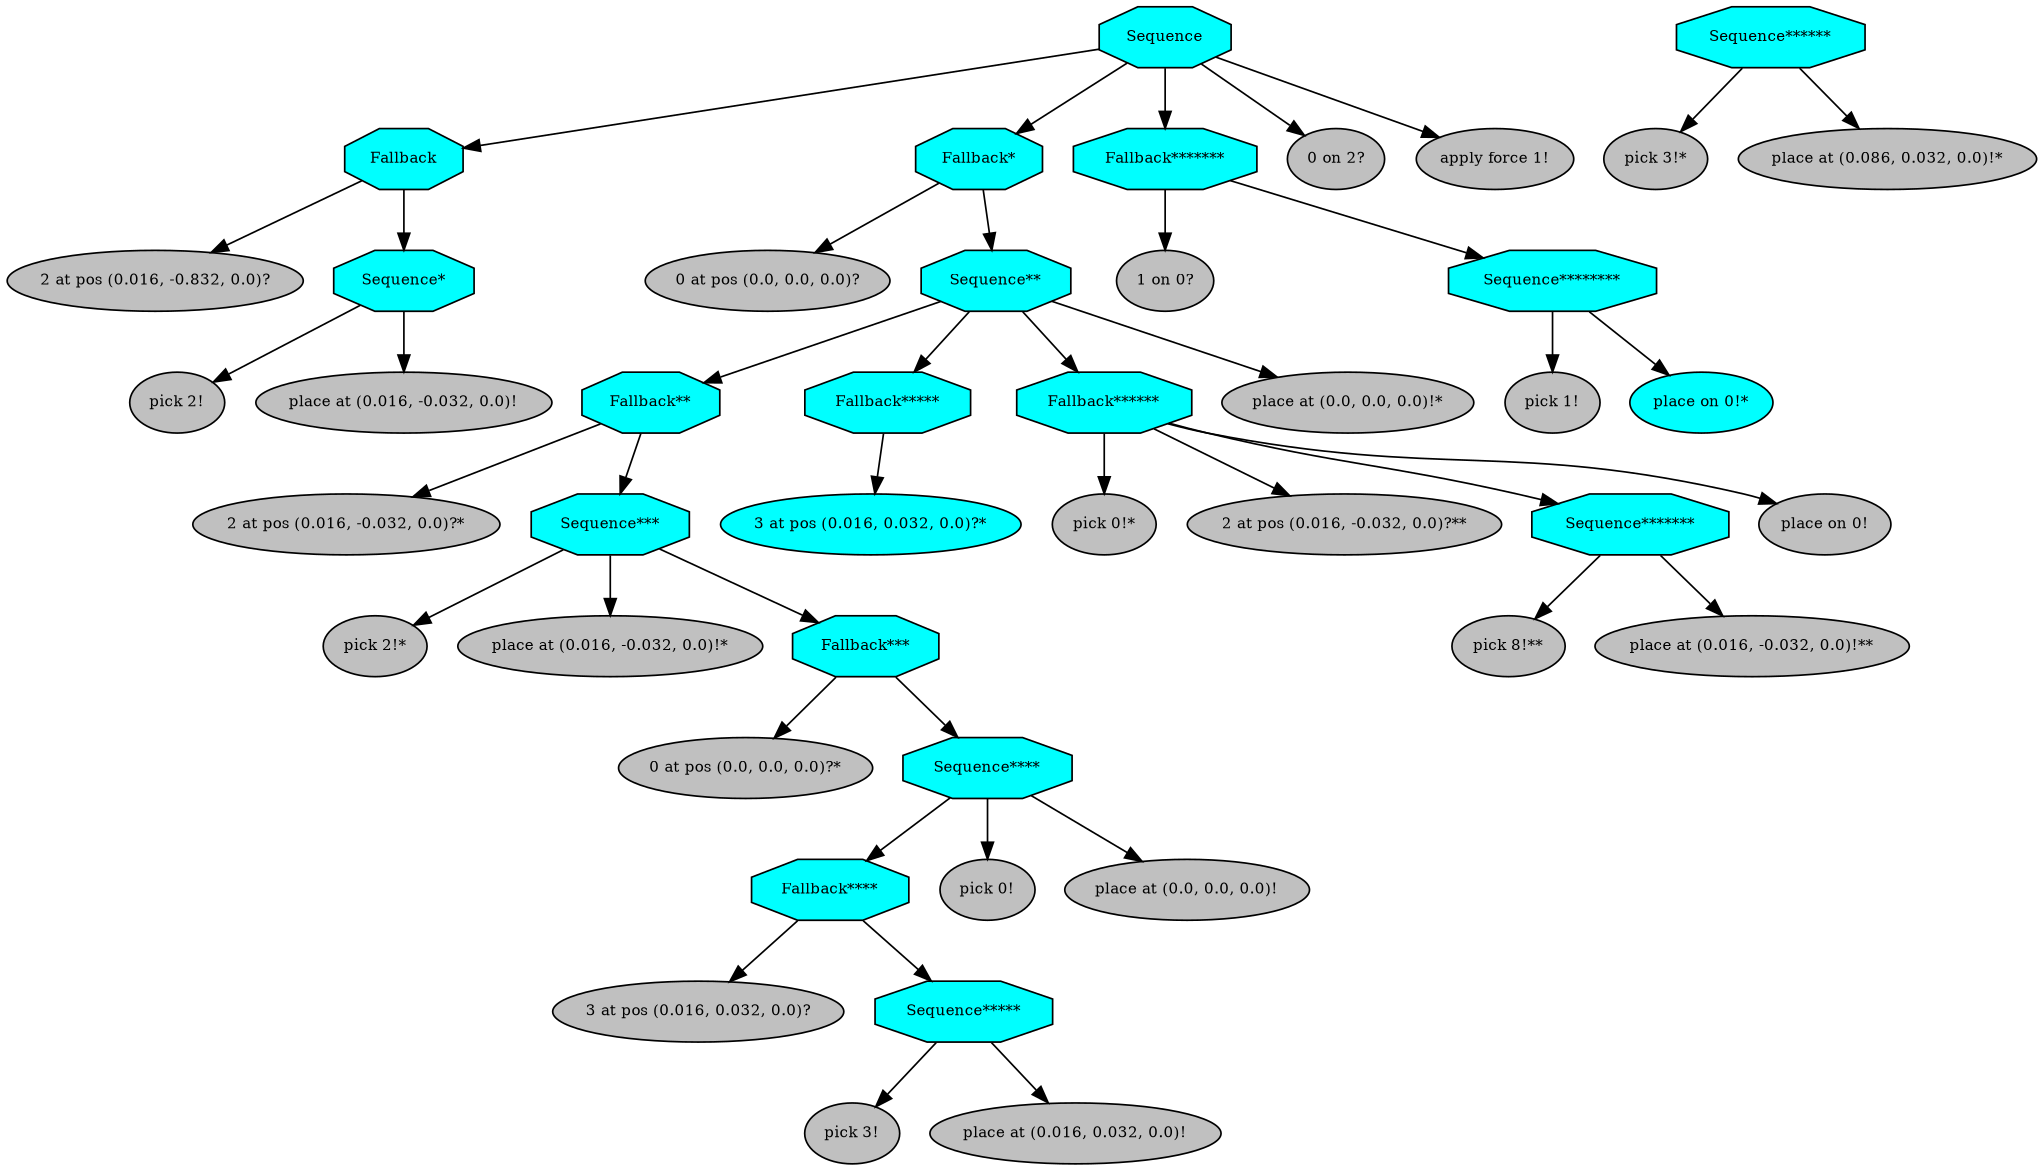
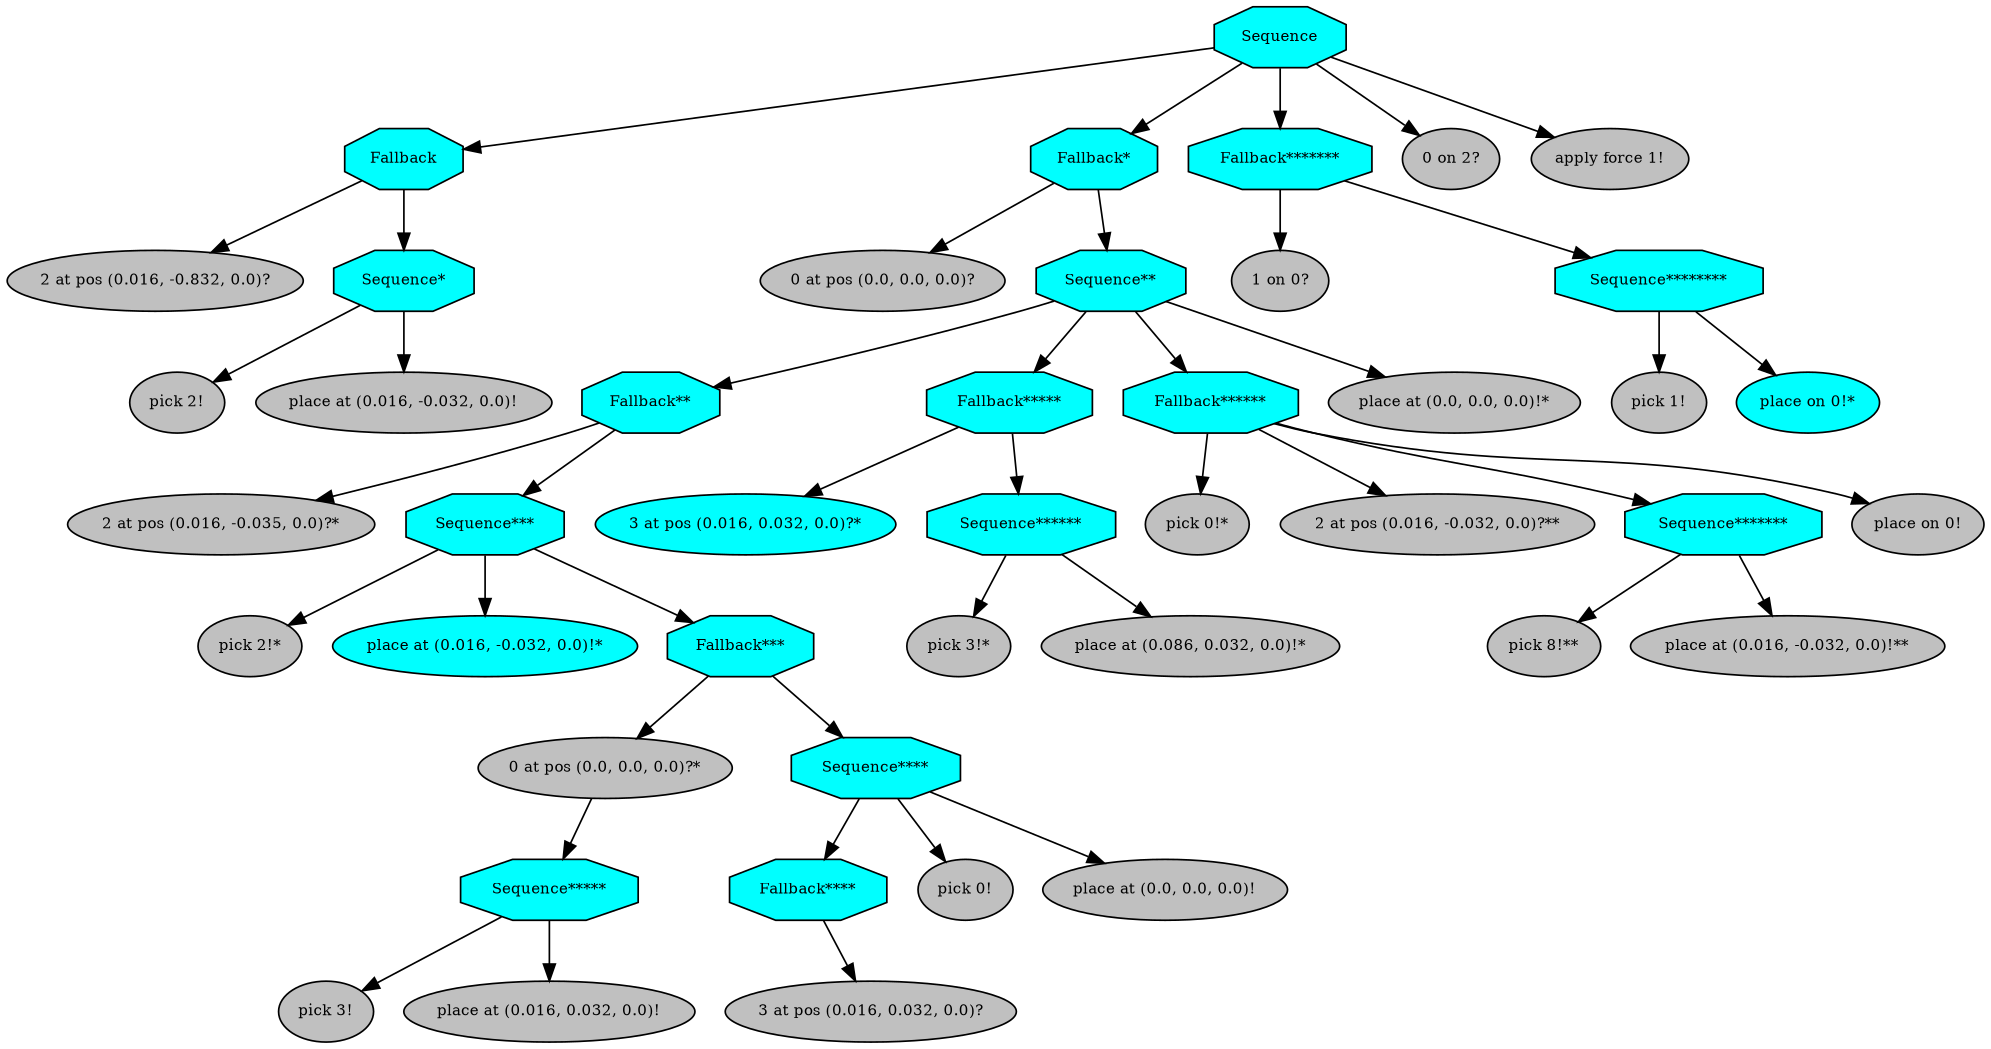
edge "Fallback*****" -> "Sequence******": added
node "2 at pos (0.016, -0.032, 0.0)?*": label "2 at pos (0.016, -0.032, 0.0)?*" -> "2 at pos (0.016, -0.035, 0.0)?*"
node "place at (0.016, -0.032, 0.0)!*": fillcolor gray -> cyan
edge "Fallback****" -> "Sequence*****": now "0 at pos (0.0, 0.0, 0.0)?*" -> "Sequence*****"
